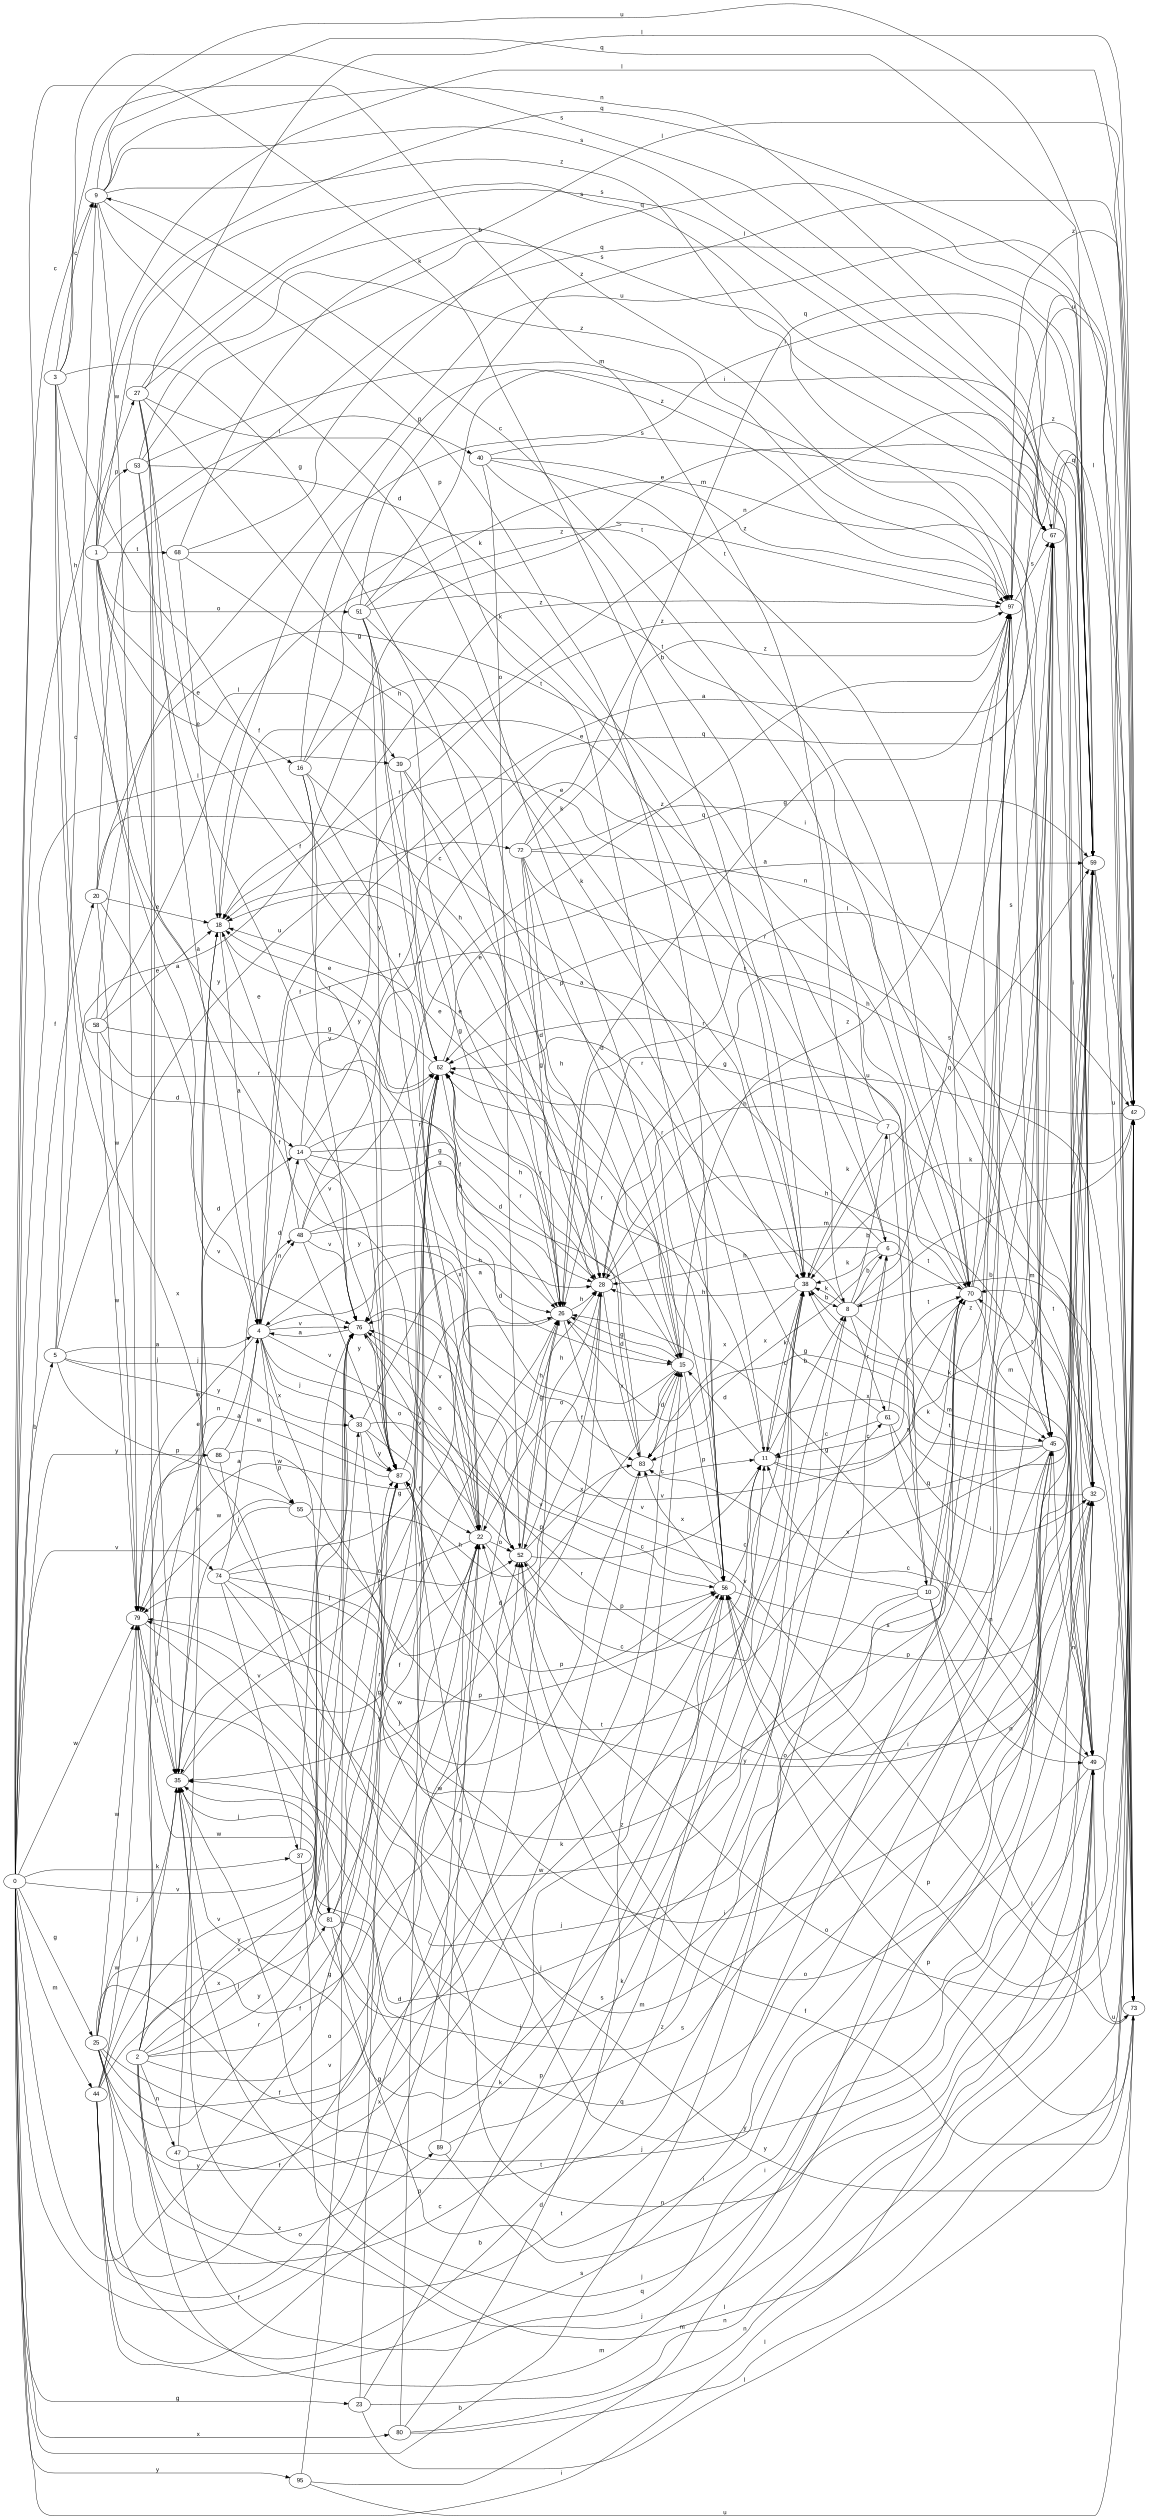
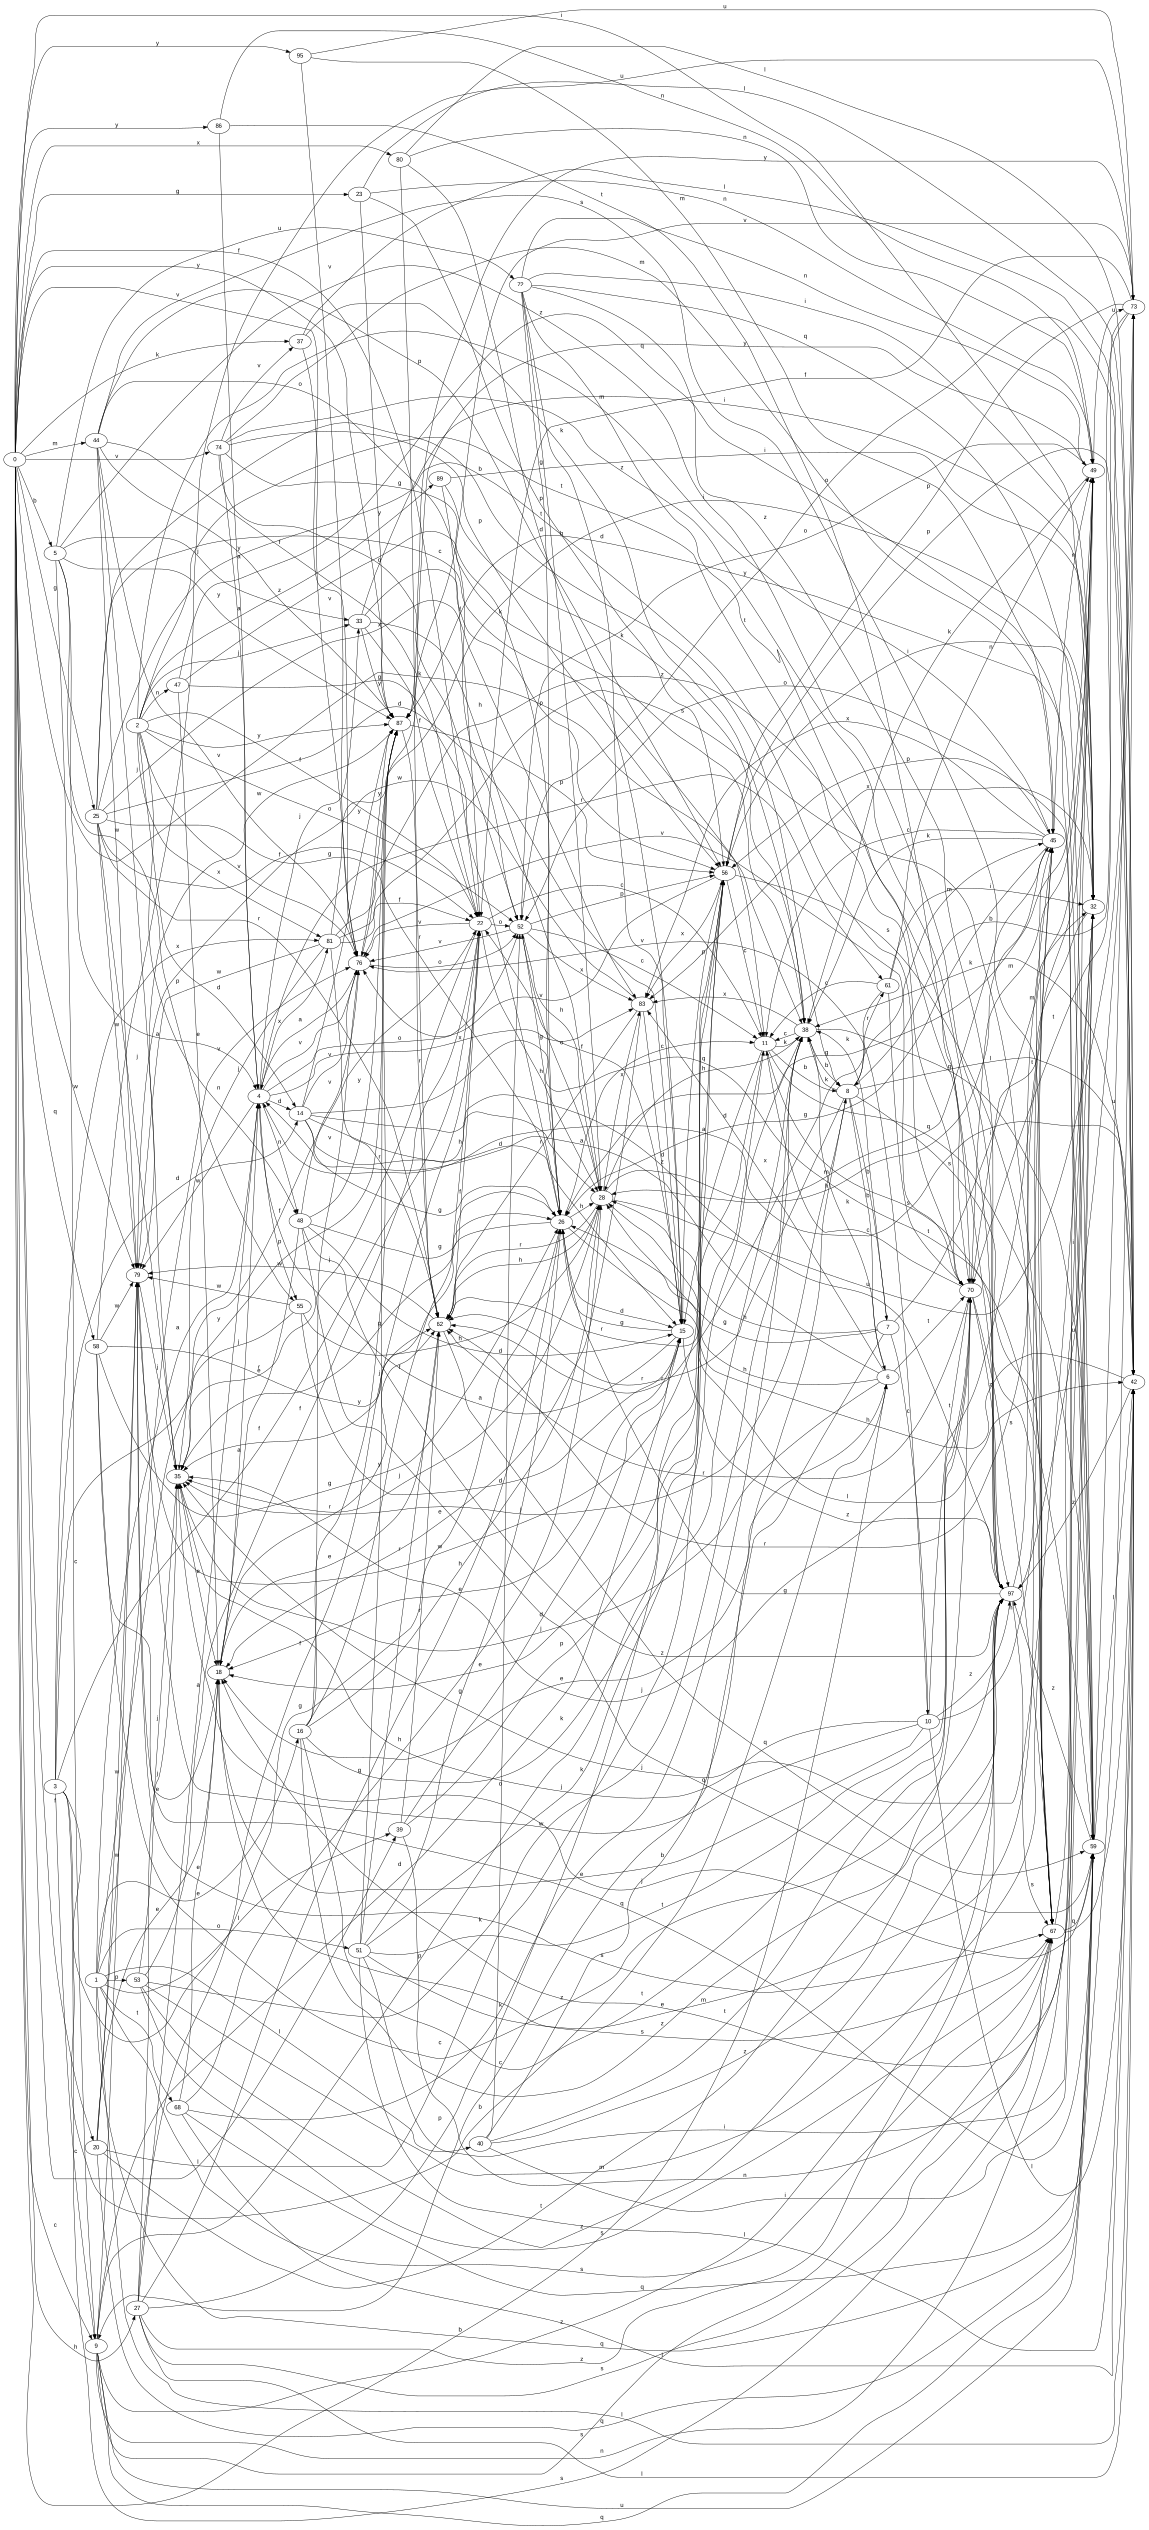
edge "62" -> "59": label "a" -> "q"
edge "0" -> "58": added, label "q"
